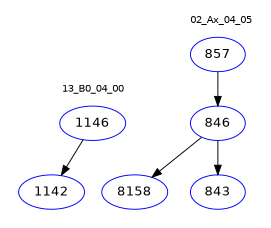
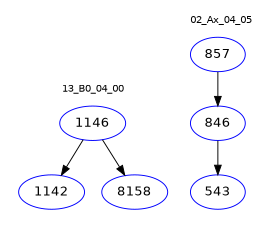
edge "846" -> "8158": now "1146" -> "8158"
node "843": label "843" -> "543"
